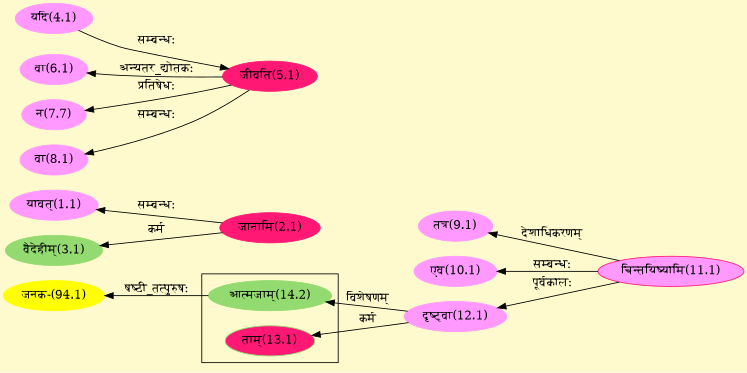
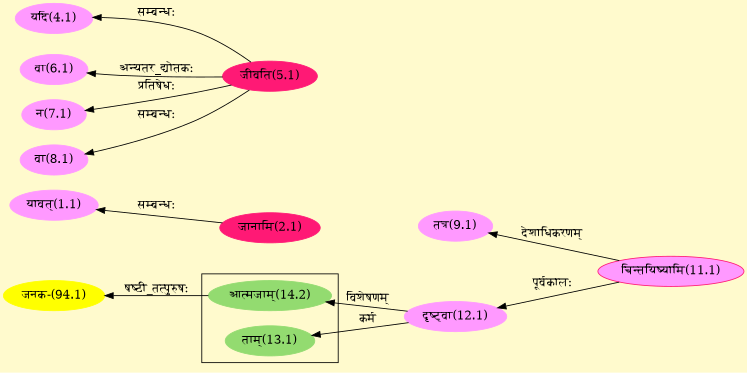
edge "यदि(4.1)" -> "जीवति(5.1)": reversed
node "न(7.7)": label "न(7.7)" -> "न(7.1)"
node "वैदेहीम्(3.1)": removed
node "एव(10.1)": removed
node "ताम्(13.1)": fillcolor #ff1975 -> #93db70
